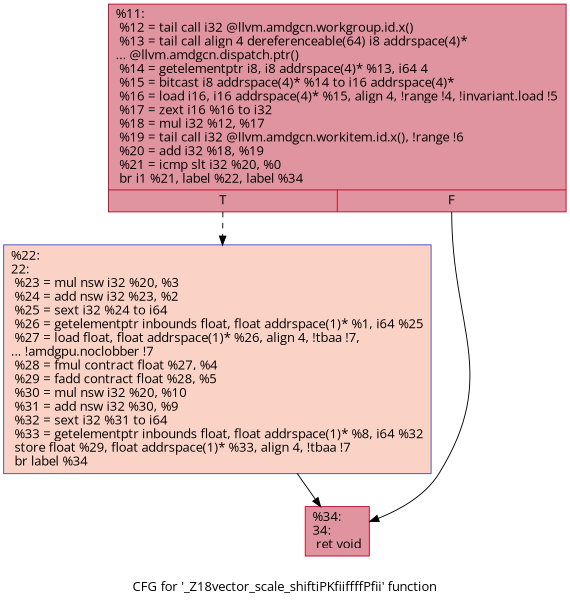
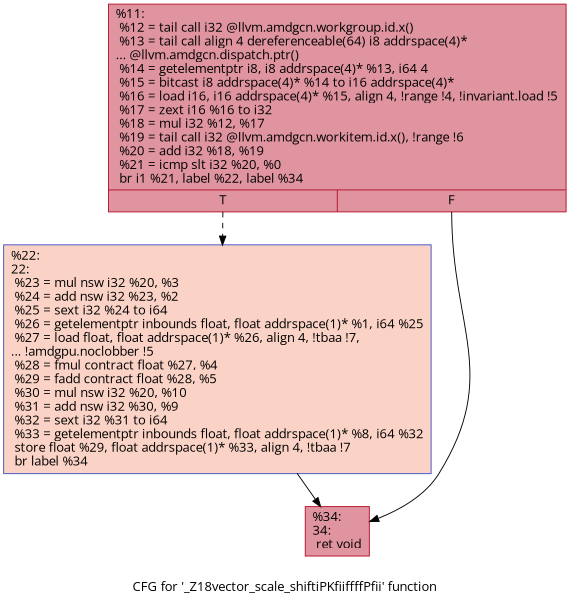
node "%22:": text "... !amdgpu.noclobber !7" -> "... !amdgpu.noclobber !5"
